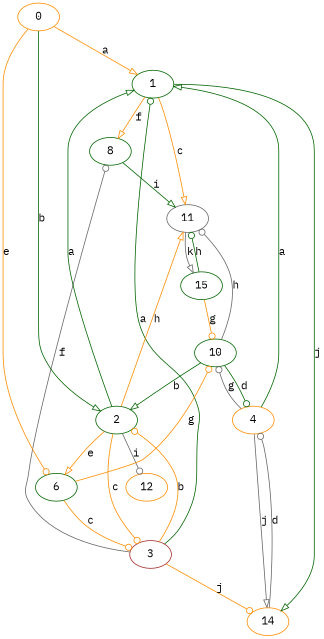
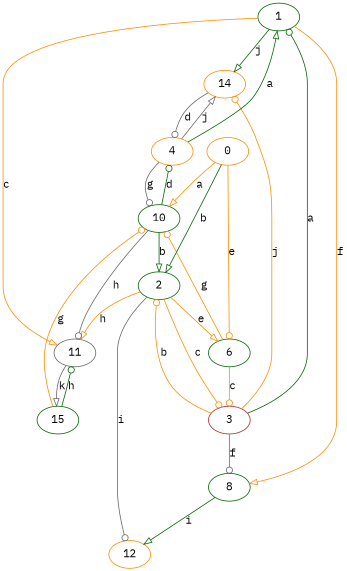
edge "0" -> "1": now "0" -> "10"
edge "8" -> "11": now "8" -> "12"
edge "2" -> "1": removed, label "a"
